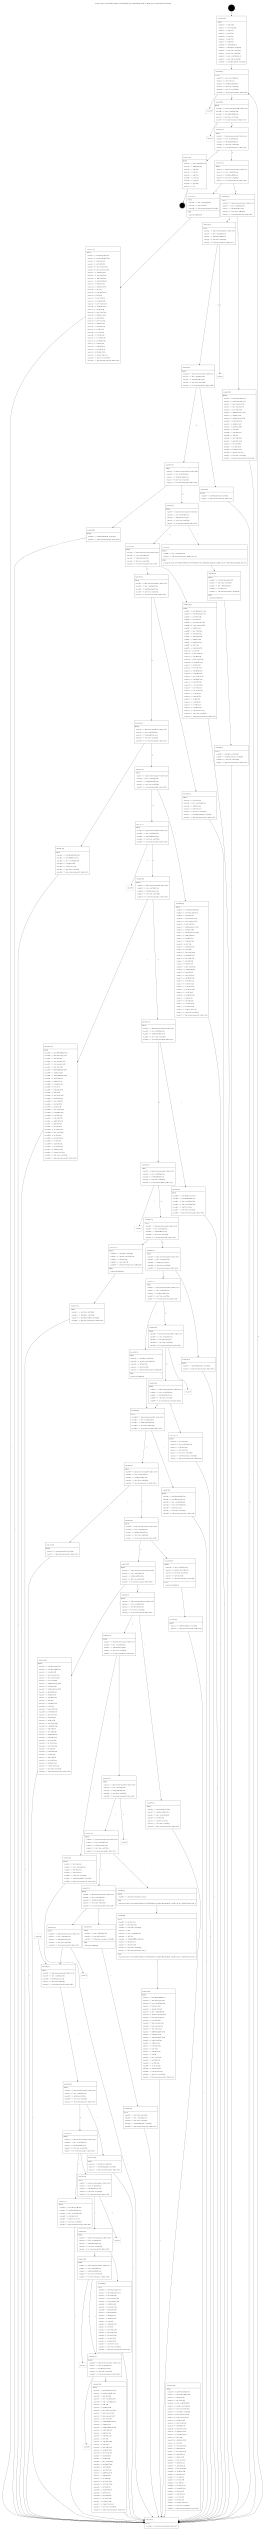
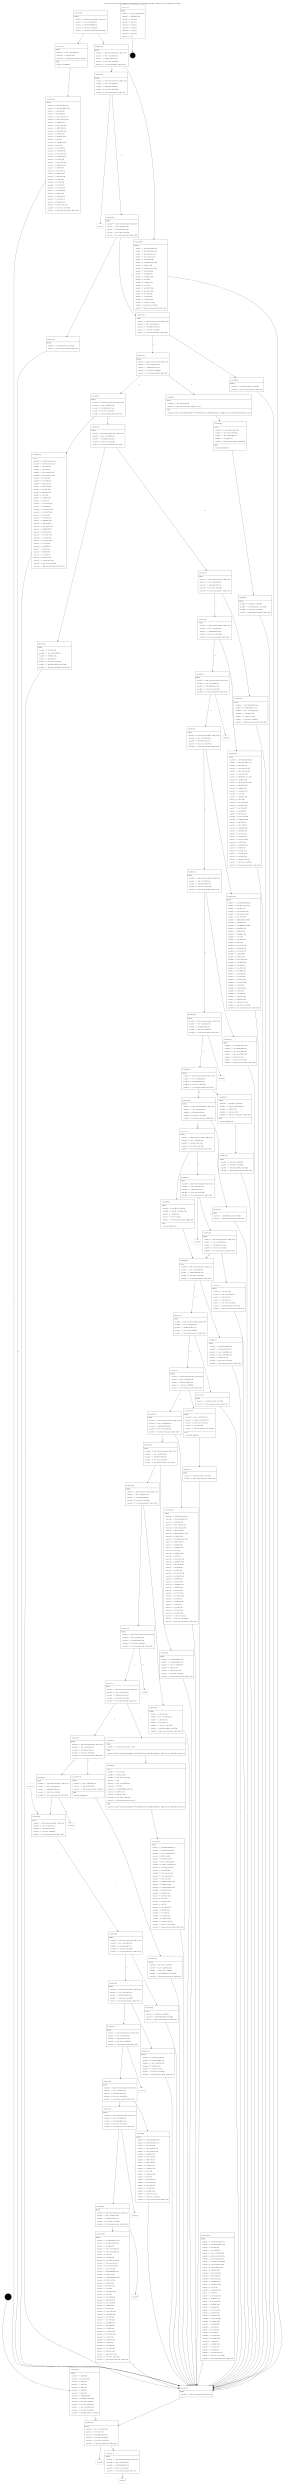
node "0x4016ec [22]": removed
